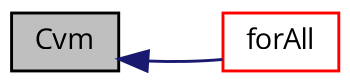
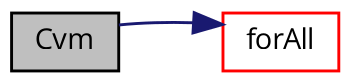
edge "forAll" -> "Cvm": reversed
